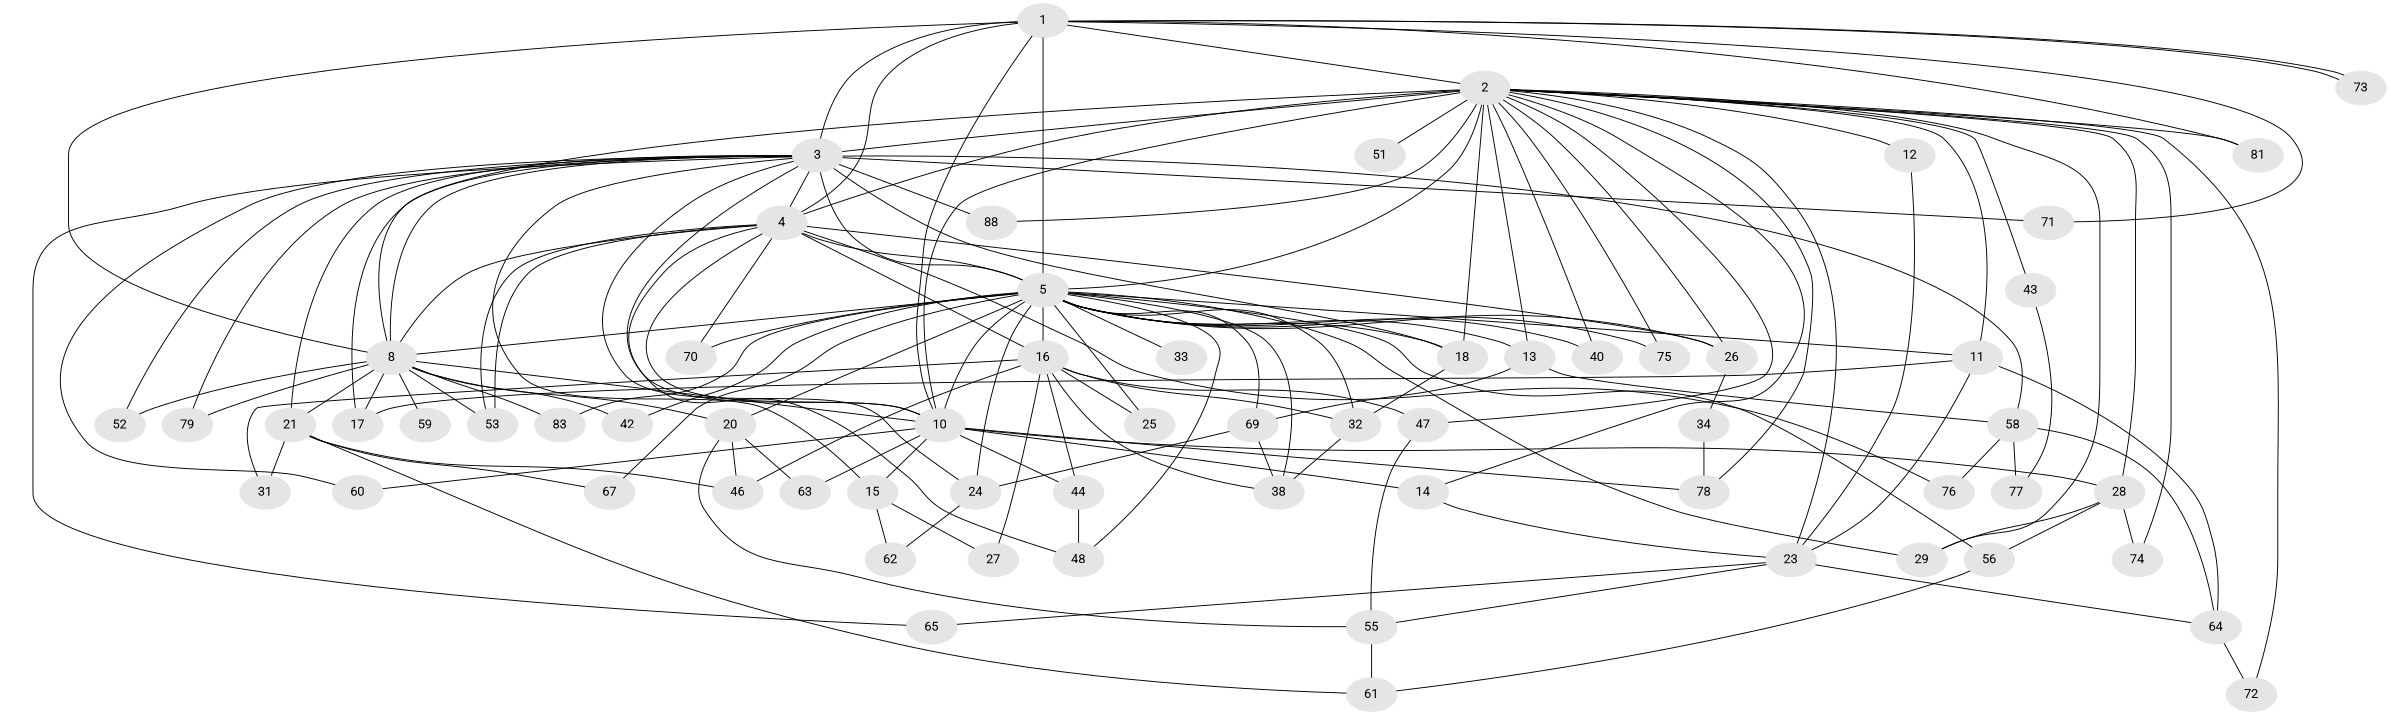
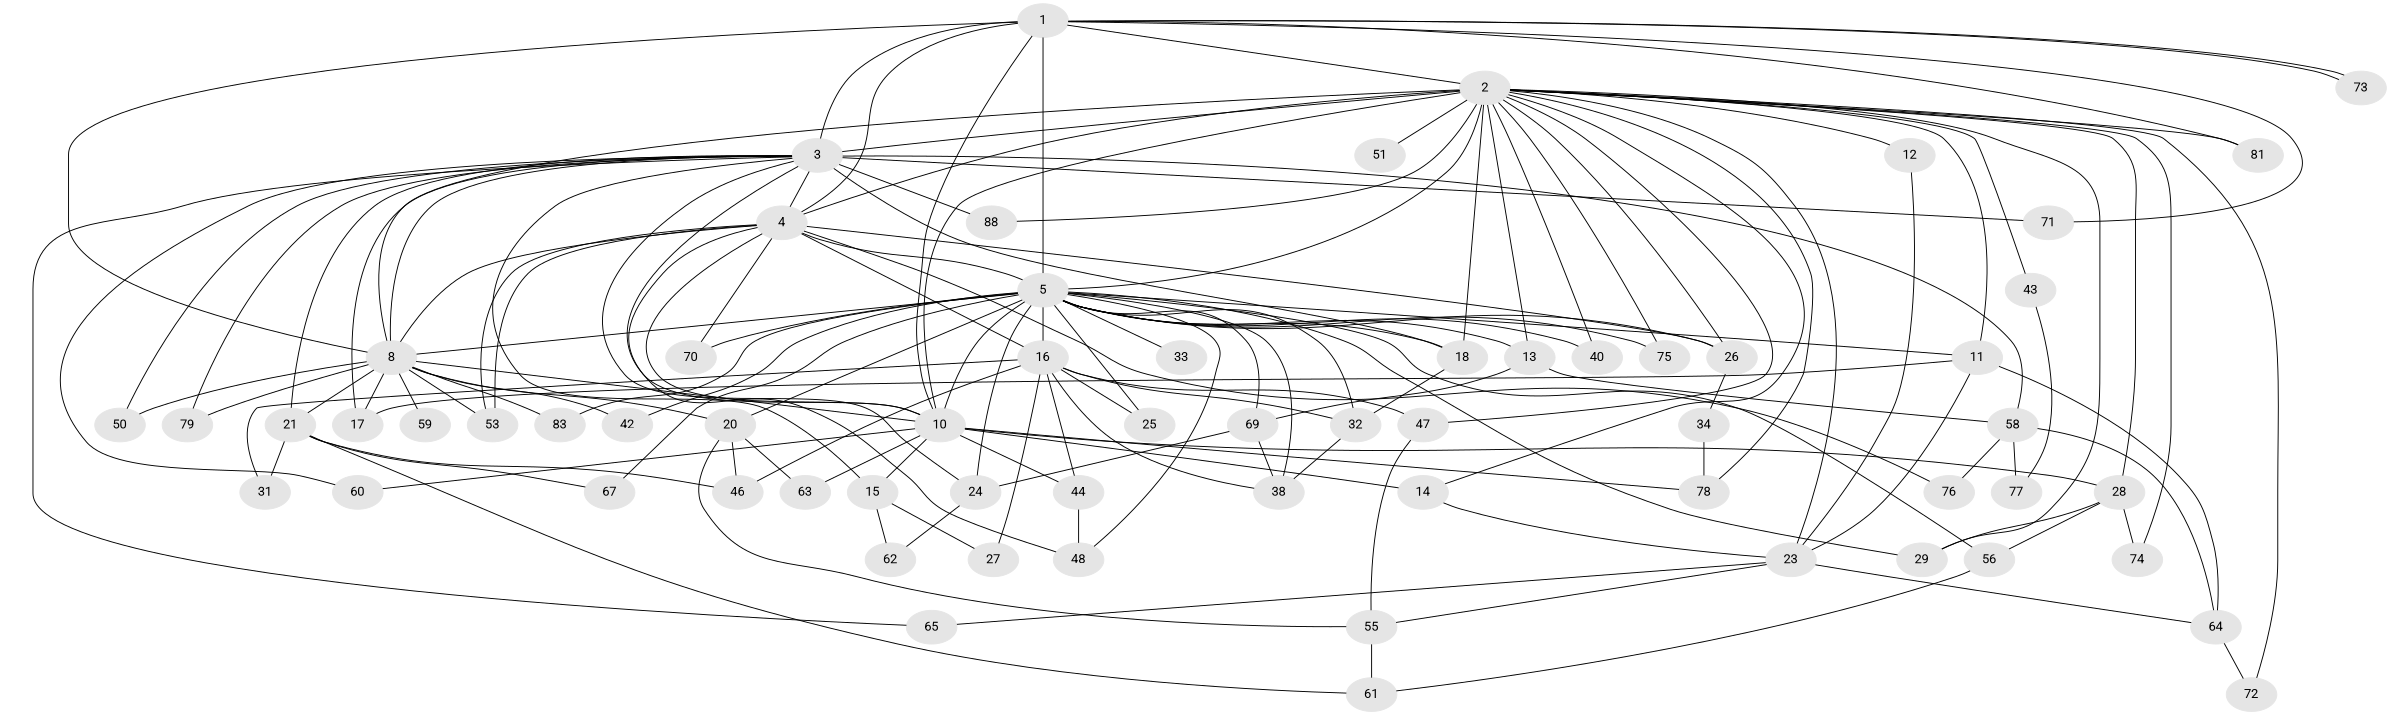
edge "3" -- "5": removed
node "52": label "52" -> "50"
